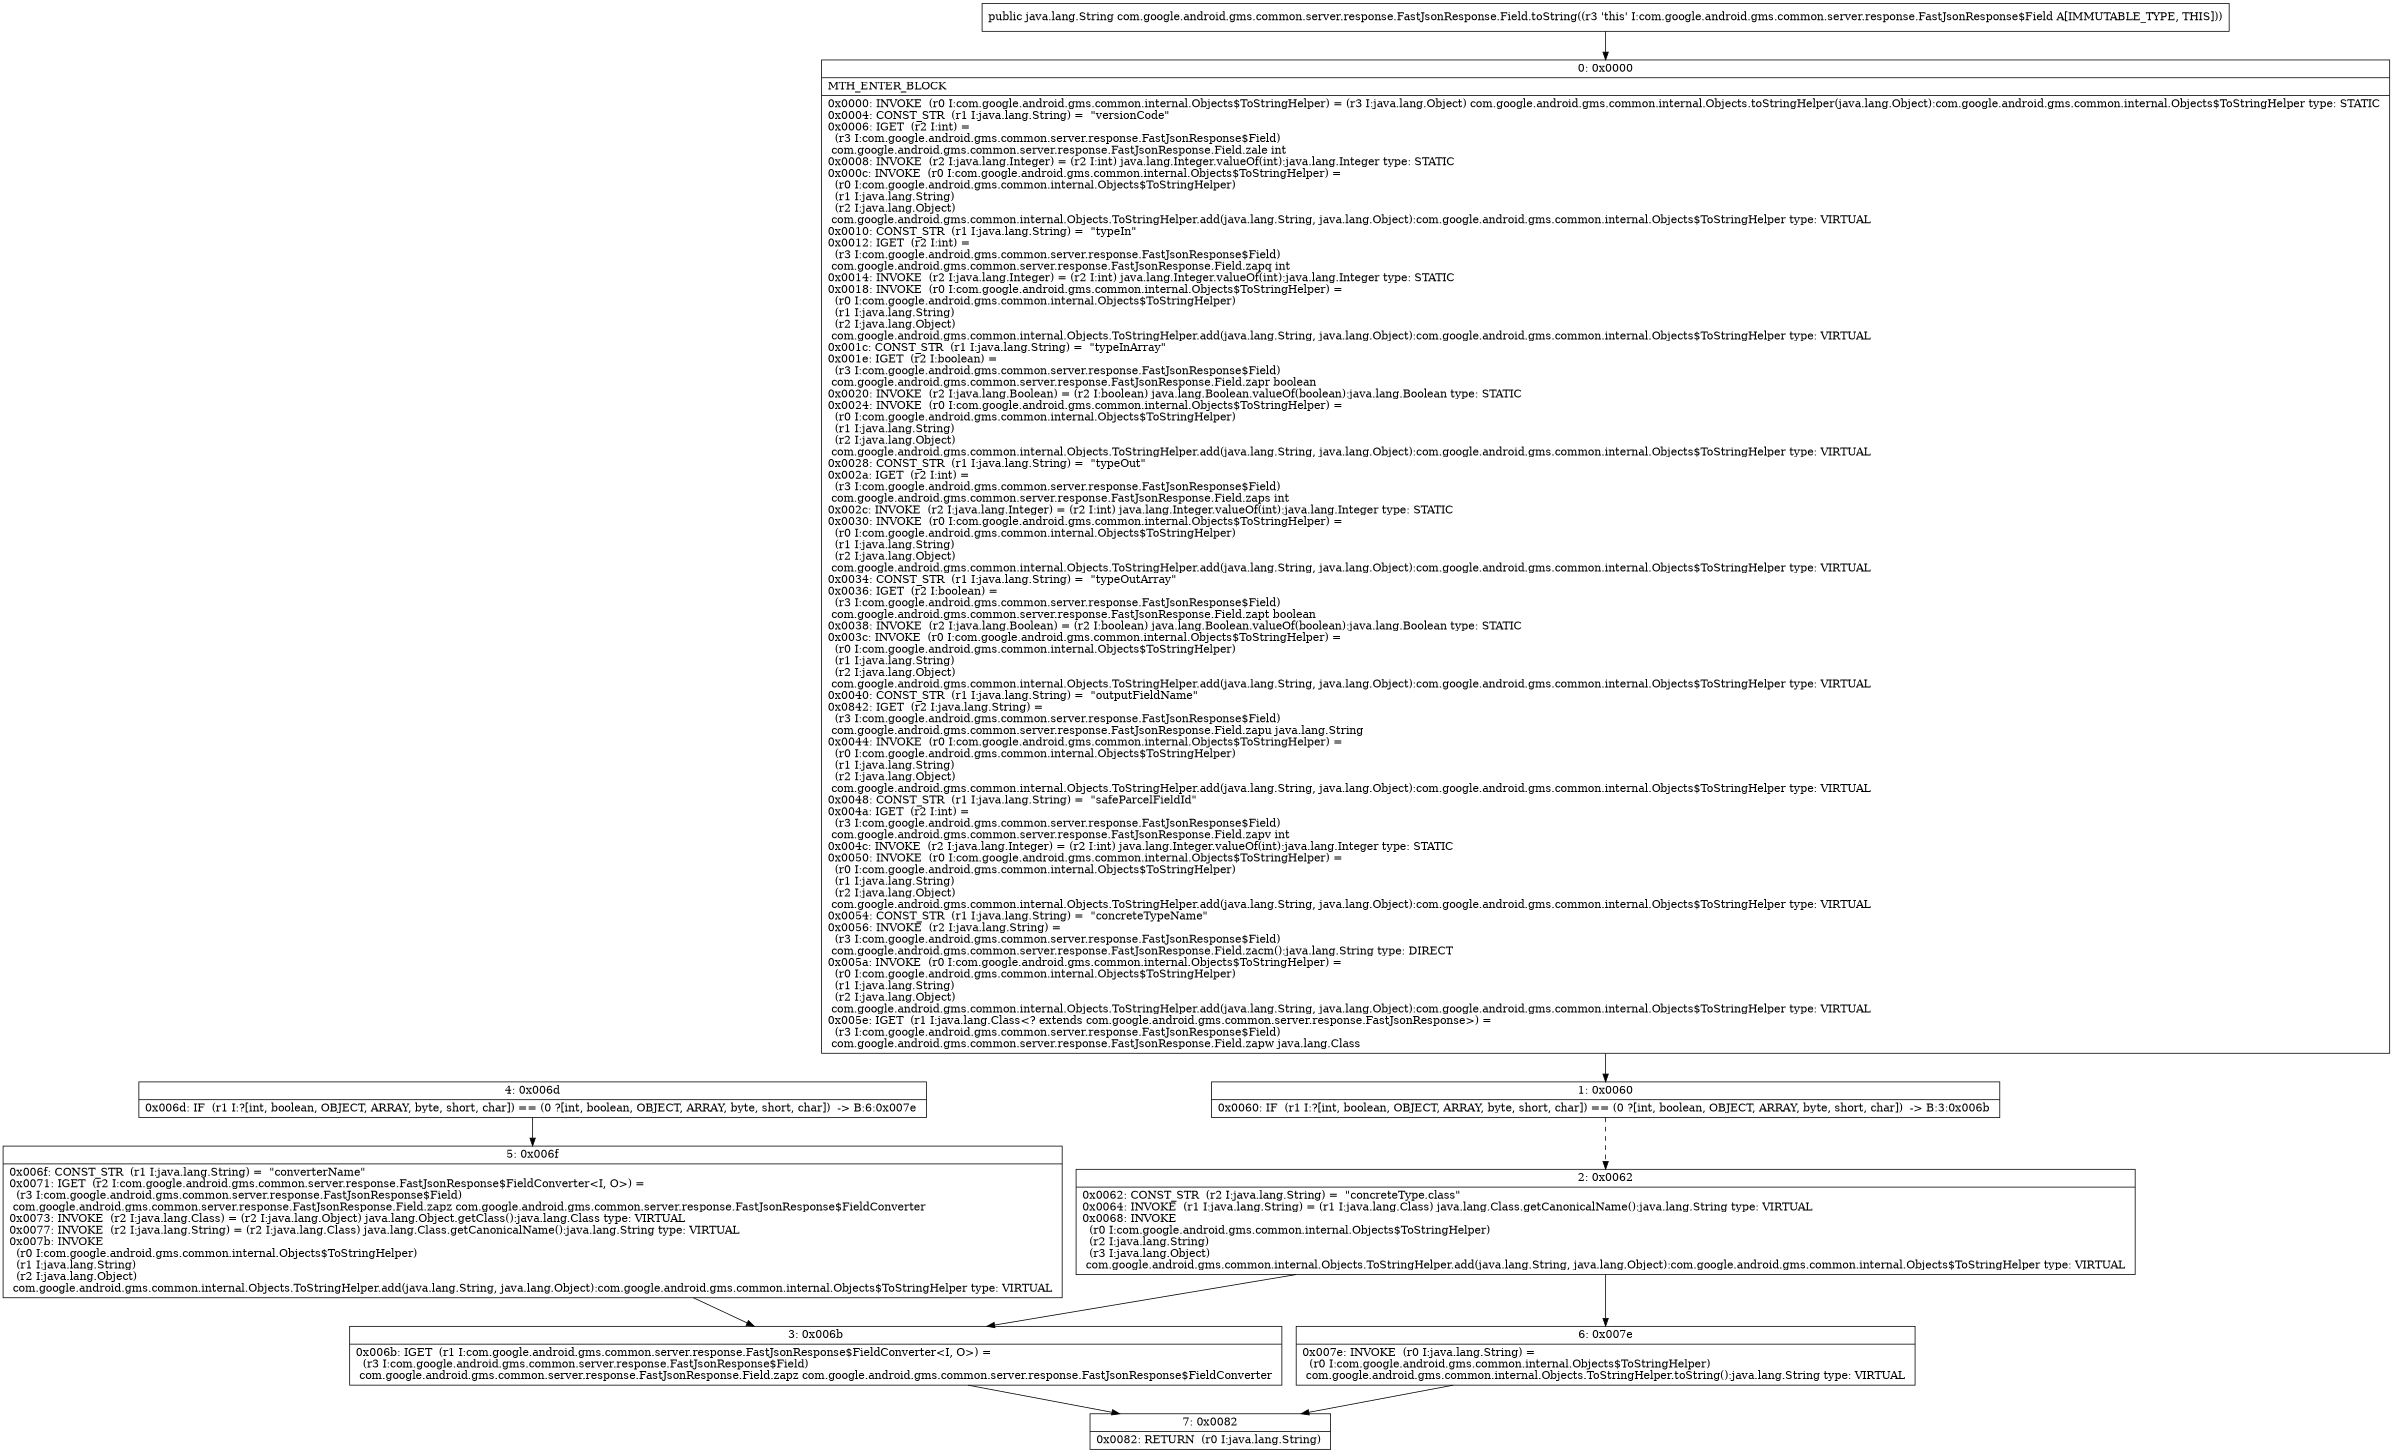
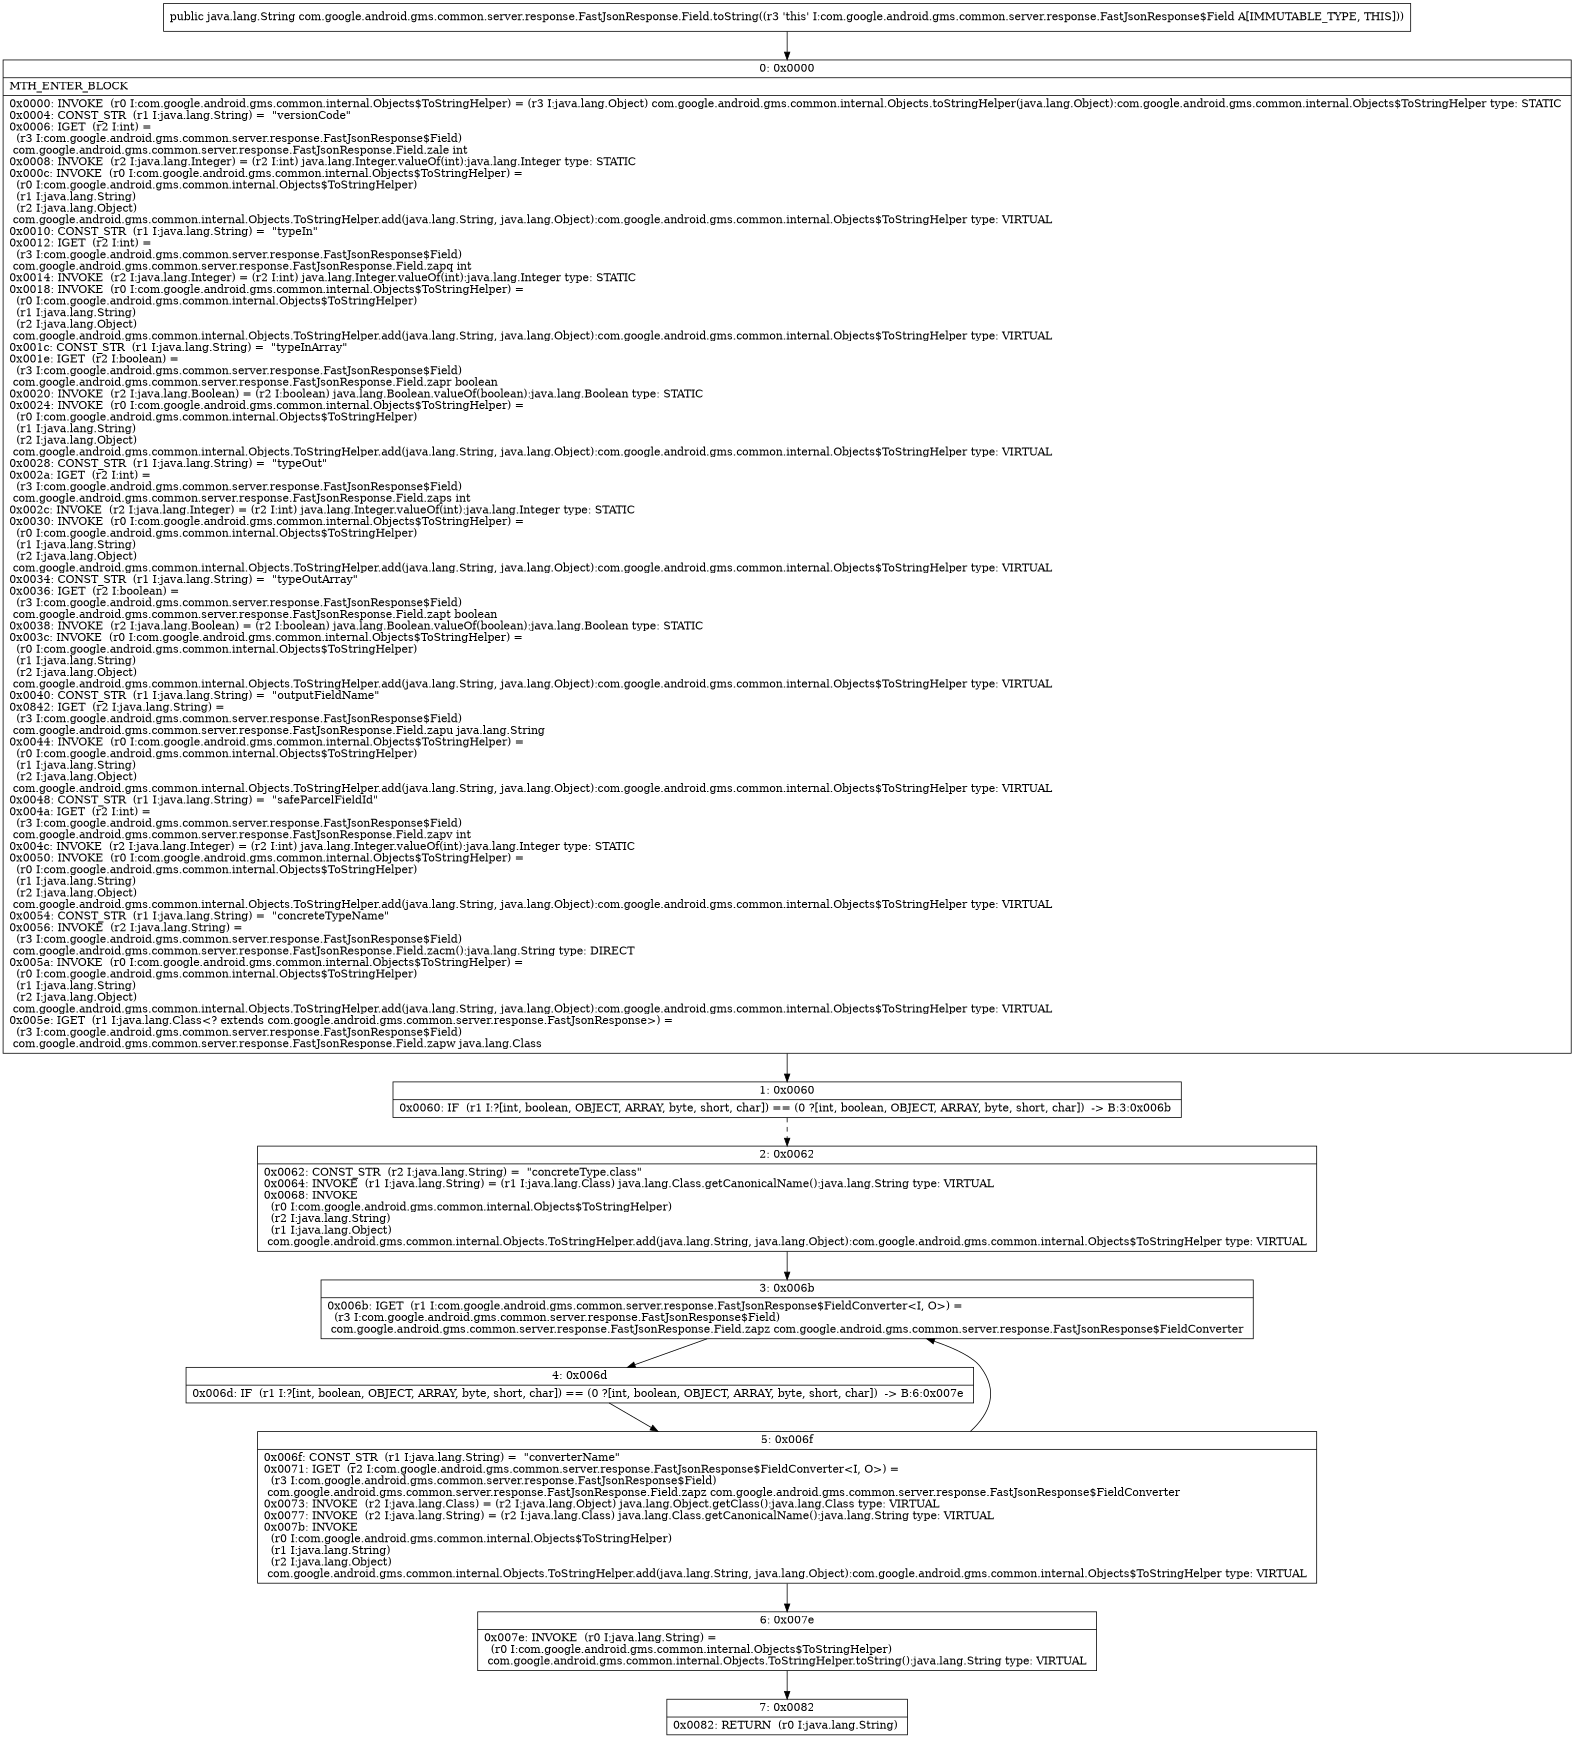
node "2: 0x0062": text "(r3 I:java.lang.Object)" -> "(r1 I:java.lang.Object)"
edge "2: 0x0062" -> "6: 0x007e": now "5: 0x006f" -> "6: 0x007e"
edge "3: 0x006b" -> "7: 0x0082": now "3: 0x006b" -> "4: 0x006d"
